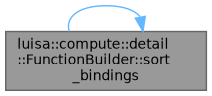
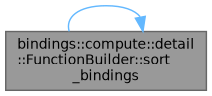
node "luisa::compute::detail ::FunctionBuilder::sort _bindings": label "luisa::compute::detail ::FunctionBuilder::sort _bindings" -> "bindings::compute::detail ::FunctionBuilder::sort _bindings"
